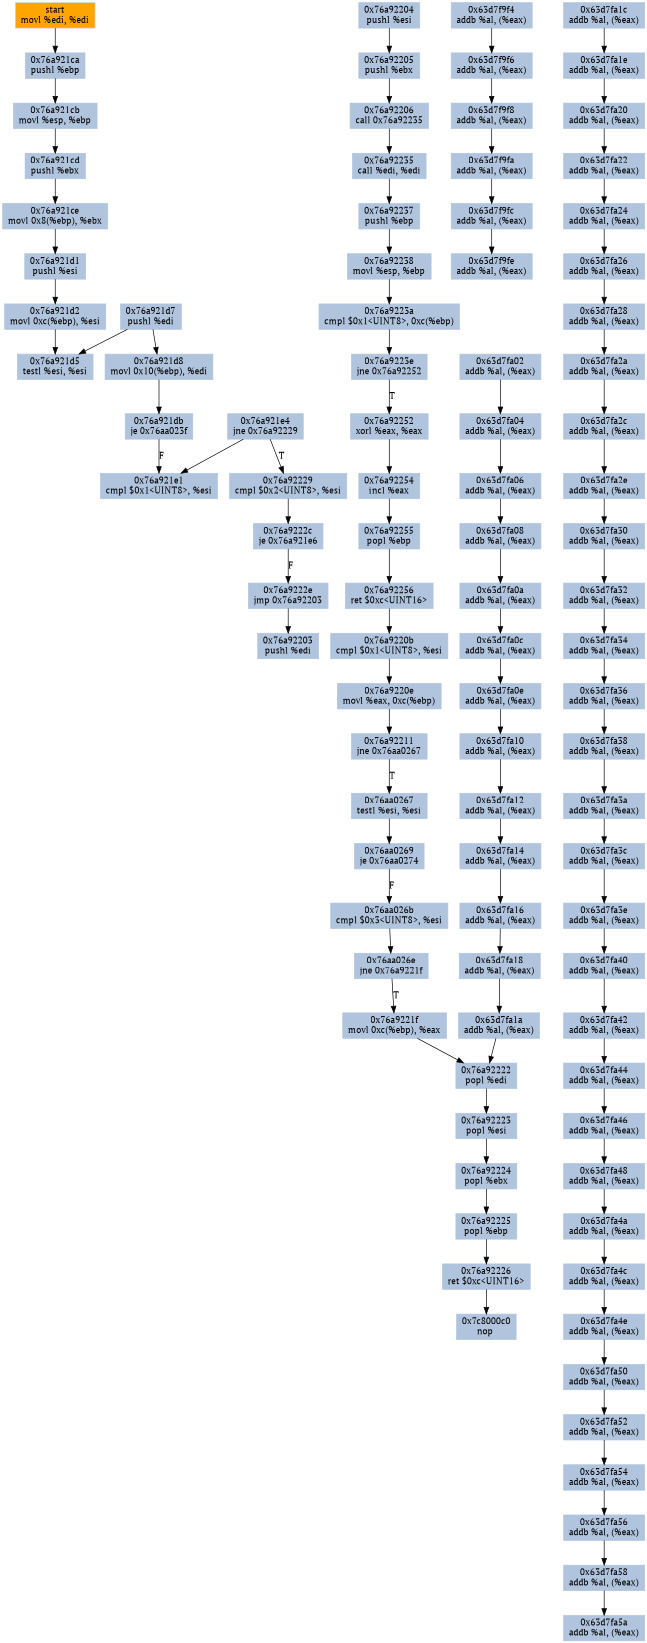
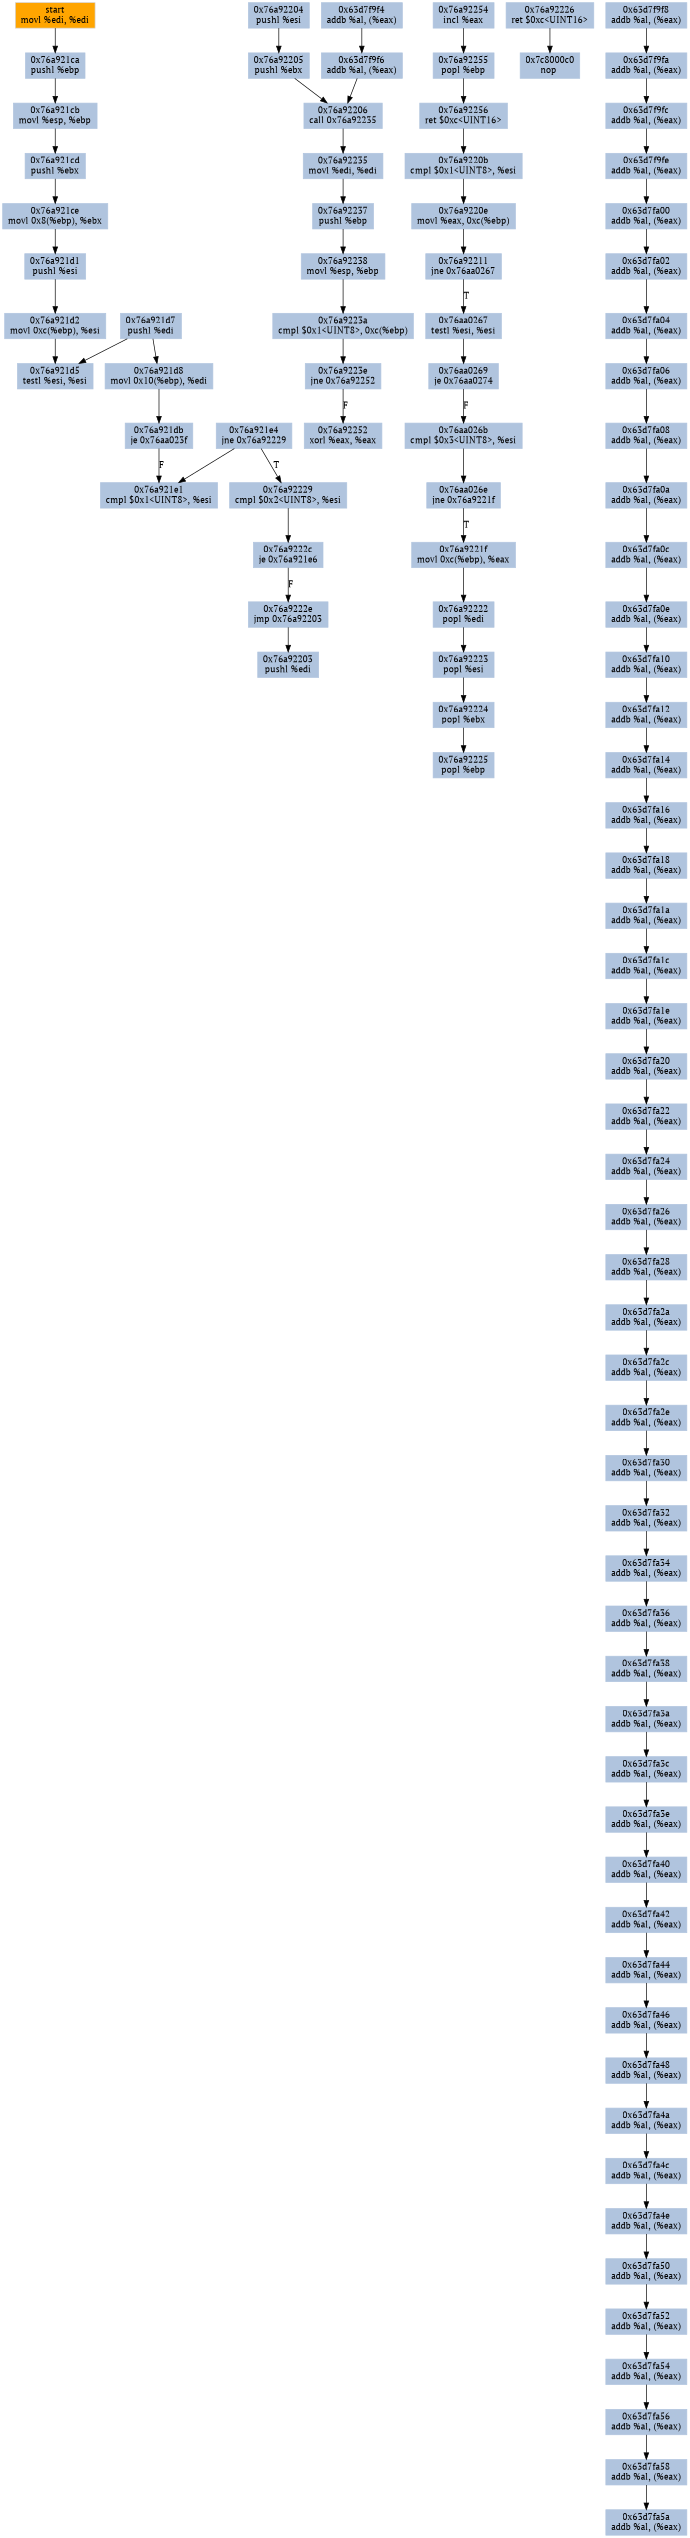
edge "0x63d7f9f6 addb %al, (%eax)" -> "0x63d7f9f8 addb %al, (%eax)": now "0x63d7f9f6 addb %al, (%eax)" -> "0x76a92206 call 0x76a92235"
node "0x76a92235 call %edi, %edi": label "0x76a92235 call %edi, %edi" -> "0x76a92235 movl %edi, %edi"
node "0x63d7fa00 addb %al, (%eax)": added
edge "0x76a9223e jne 0x76a92252" -> "0x76a92252 xorl %eax, %eax": label "T" -> "F"
edge "0x76a92252 xorl %eax, %eax" -> "0x76a92254 incl %eax": removed
edge "0x63d7fa1a addb %al, (%eax)" -> "0x76a92222 popl %edi": now "0x63d7fa1a addb %al, (%eax)" -> "0x63d7fa1c addb %al, (%eax)"
edge "0x76a92225 popl %ebp" -> "0x76a92226 ret $0xc<UINT16>": removed
